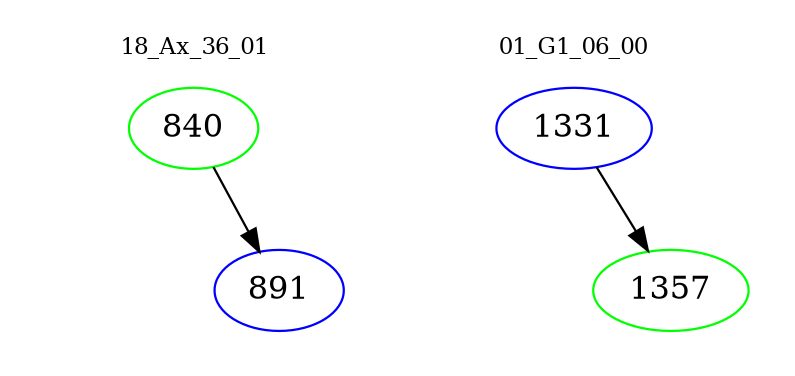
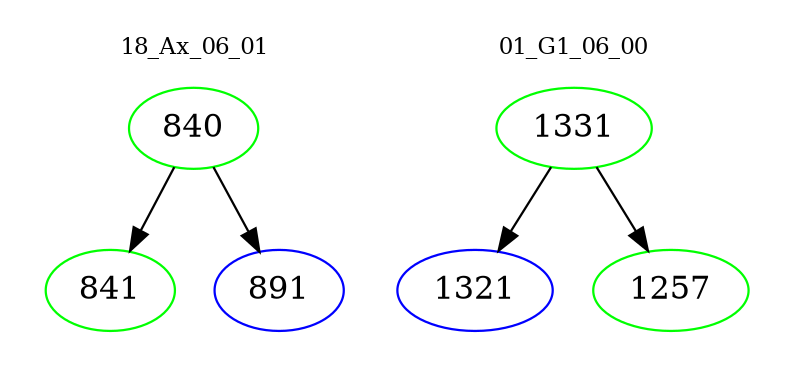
cluster "18_Ax_36_01": label "18_Ax_36_01" -> "18_Ax_06_01"
node "1331": color blue -> green
node "841": added
node "1321": added
node "1357": label "1357" -> "1257"
